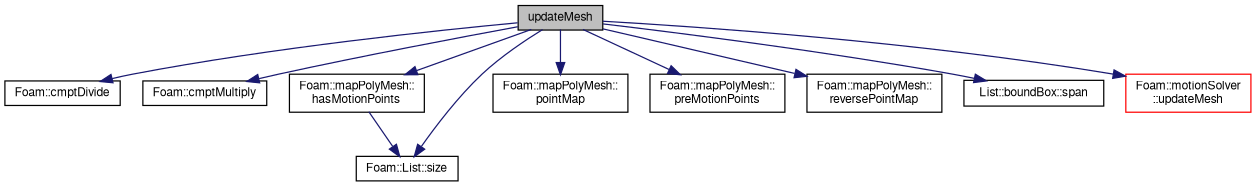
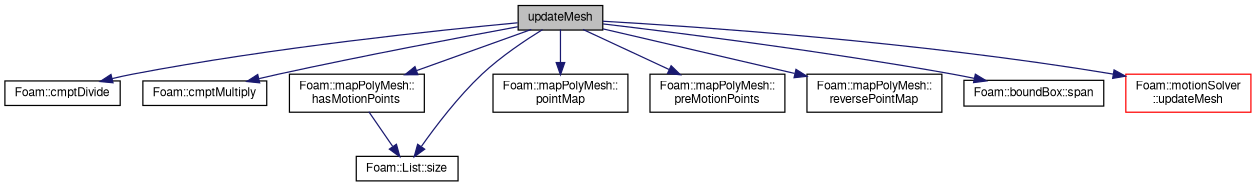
node "List::boundBox::span": label "List::boundBox::span" -> "Foam::boundBox::span"
